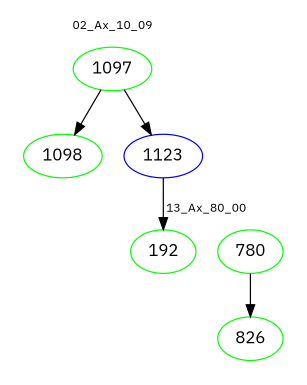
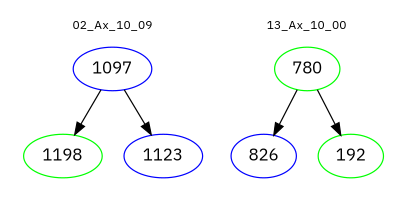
node "1097": color green -> blue
node "1098": label "1098" -> "1198"
edge "1123" -> "192": now "780" -> "192"
cluster "13_Ax_80_00": label "13_Ax_80_00" -> "13_Ax_10_00"
node "826": color green -> blue
